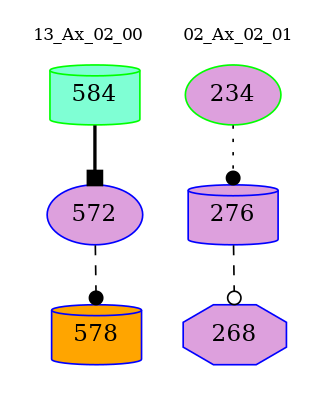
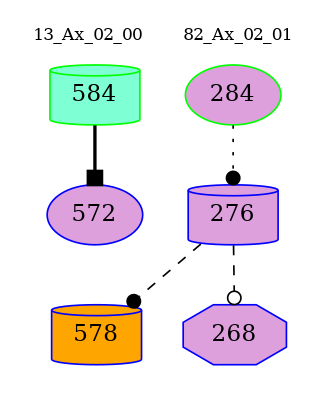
cluster "02_Ax_02_01": label "02_Ax_02_01" -> "82_Ax_02_01"
node "234": label "234" -> "284"
edge "572" -> "578": now "276" -> "578"
